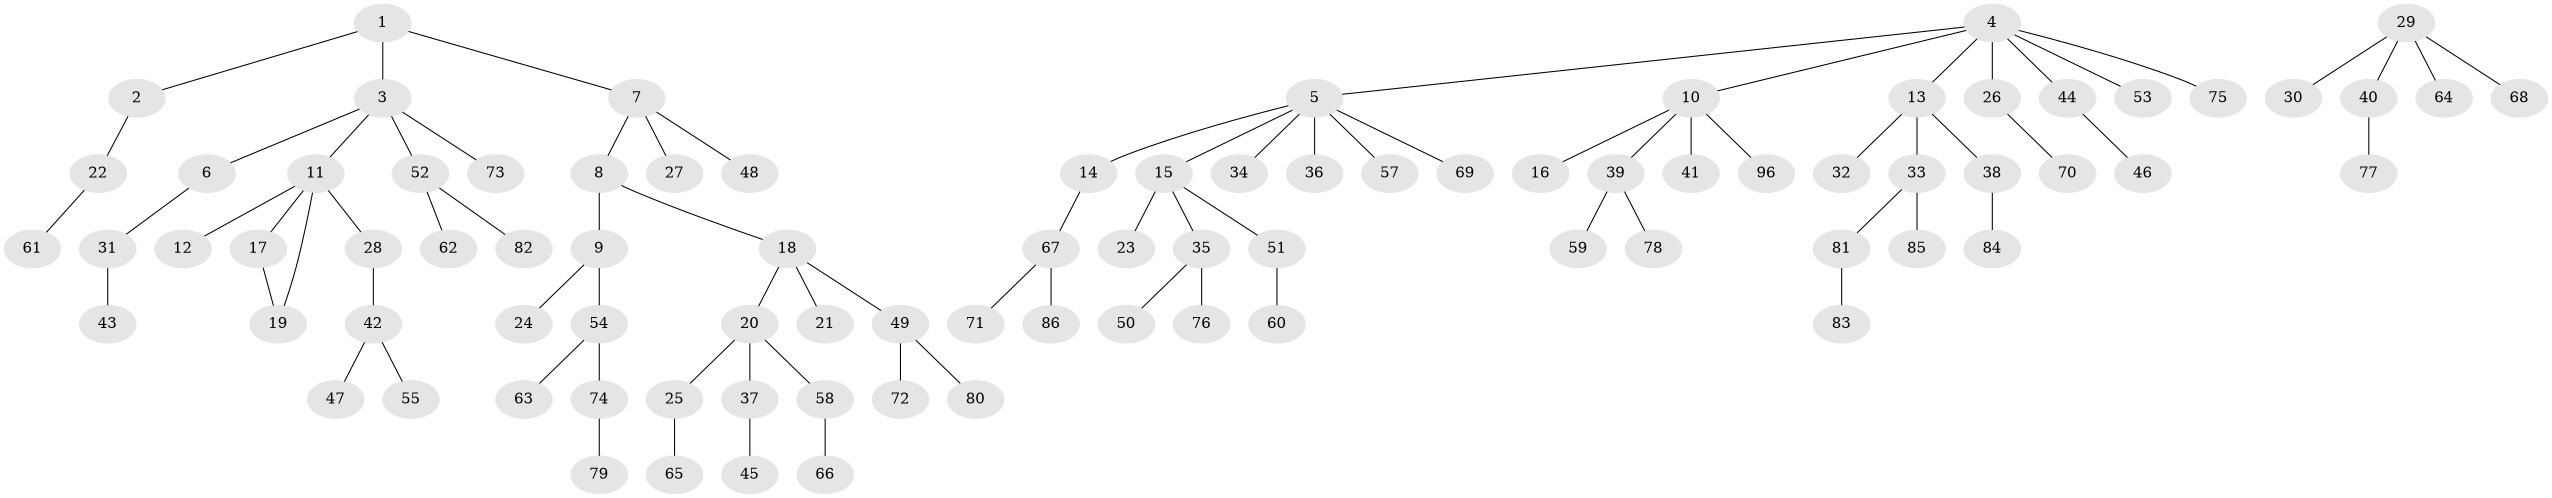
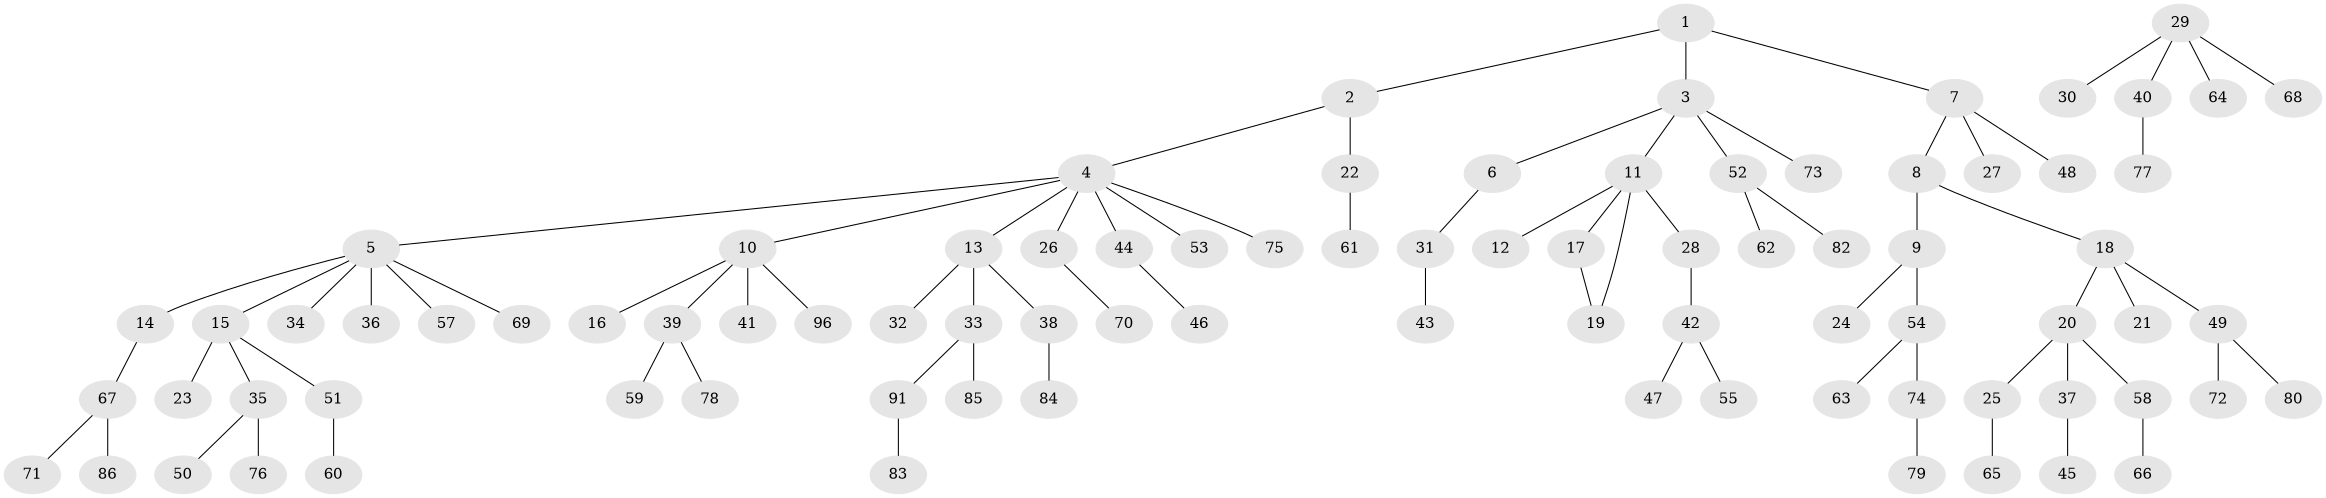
edge "2" -- "4": added
node "81": label "81" -> "91"
